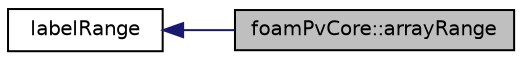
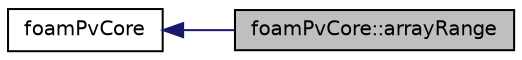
node "labelRange": label "labelRange" -> "foamPvCore"
